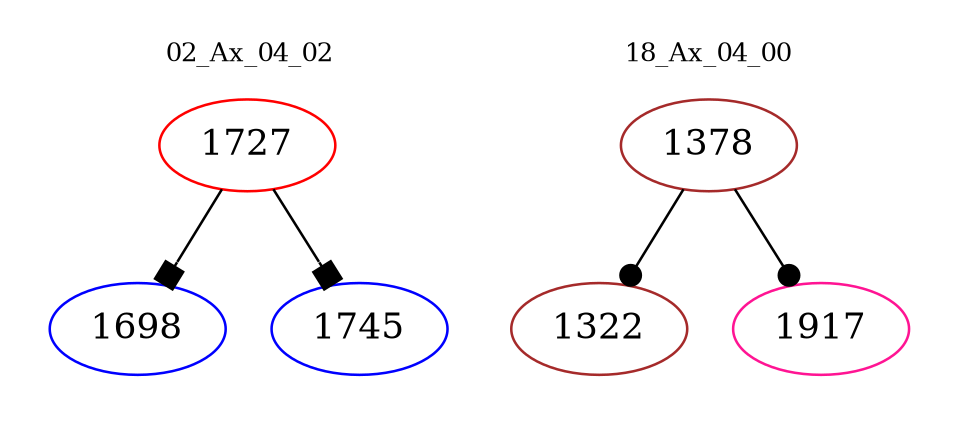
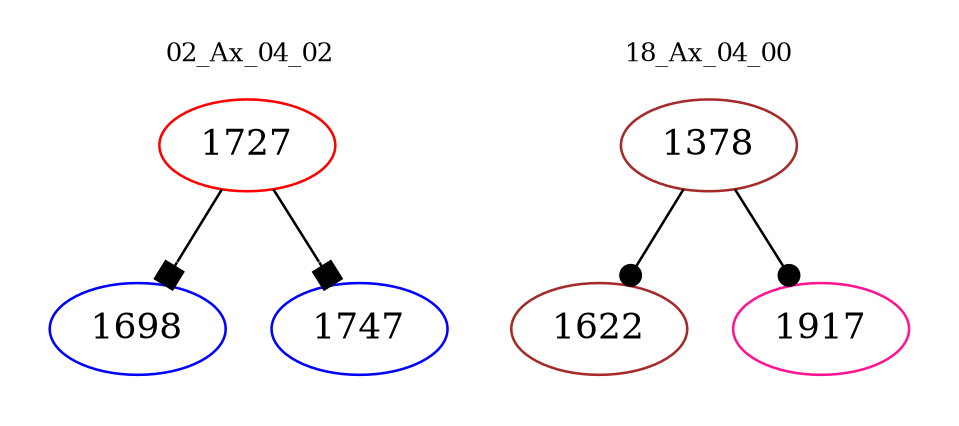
node "1745": label "1745" -> "1747"
node "1322": label "1322" -> "1622"
